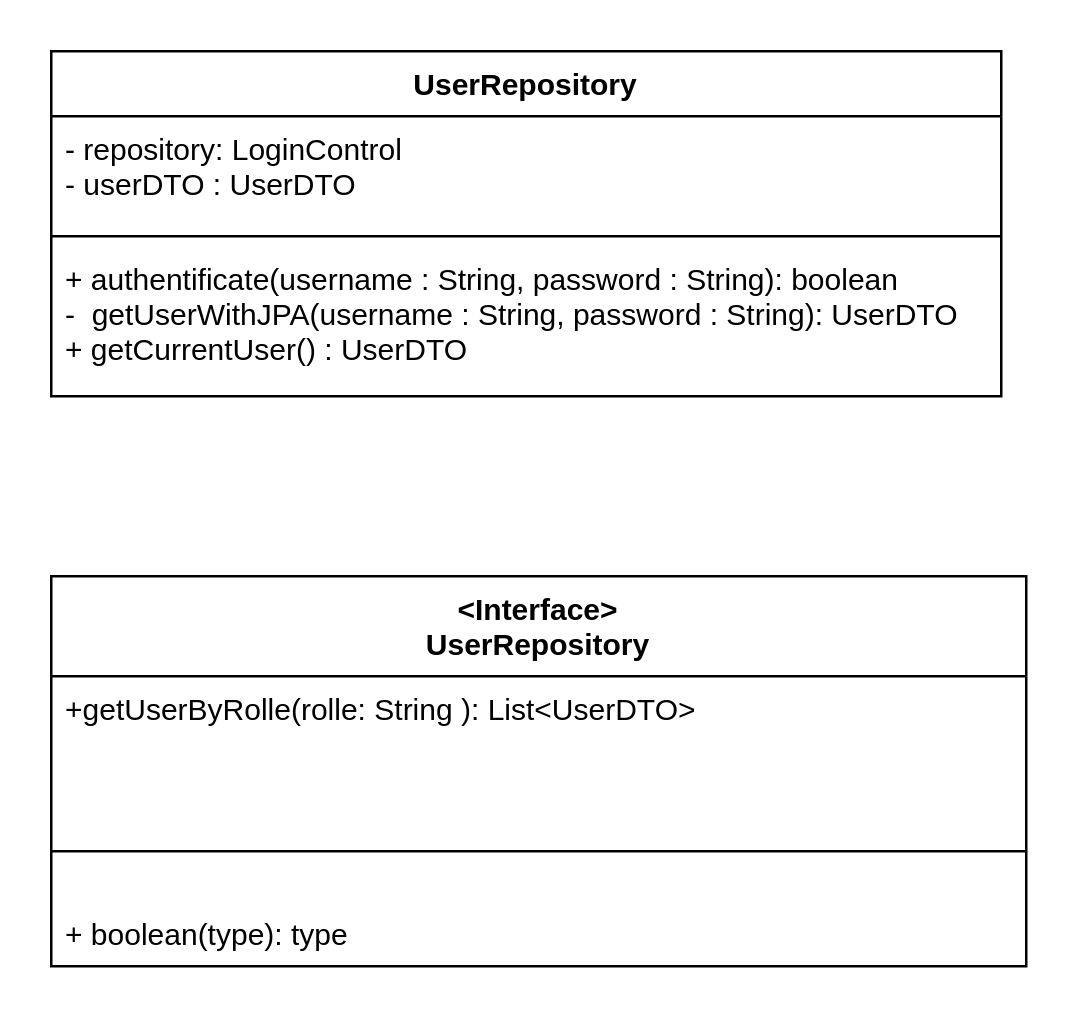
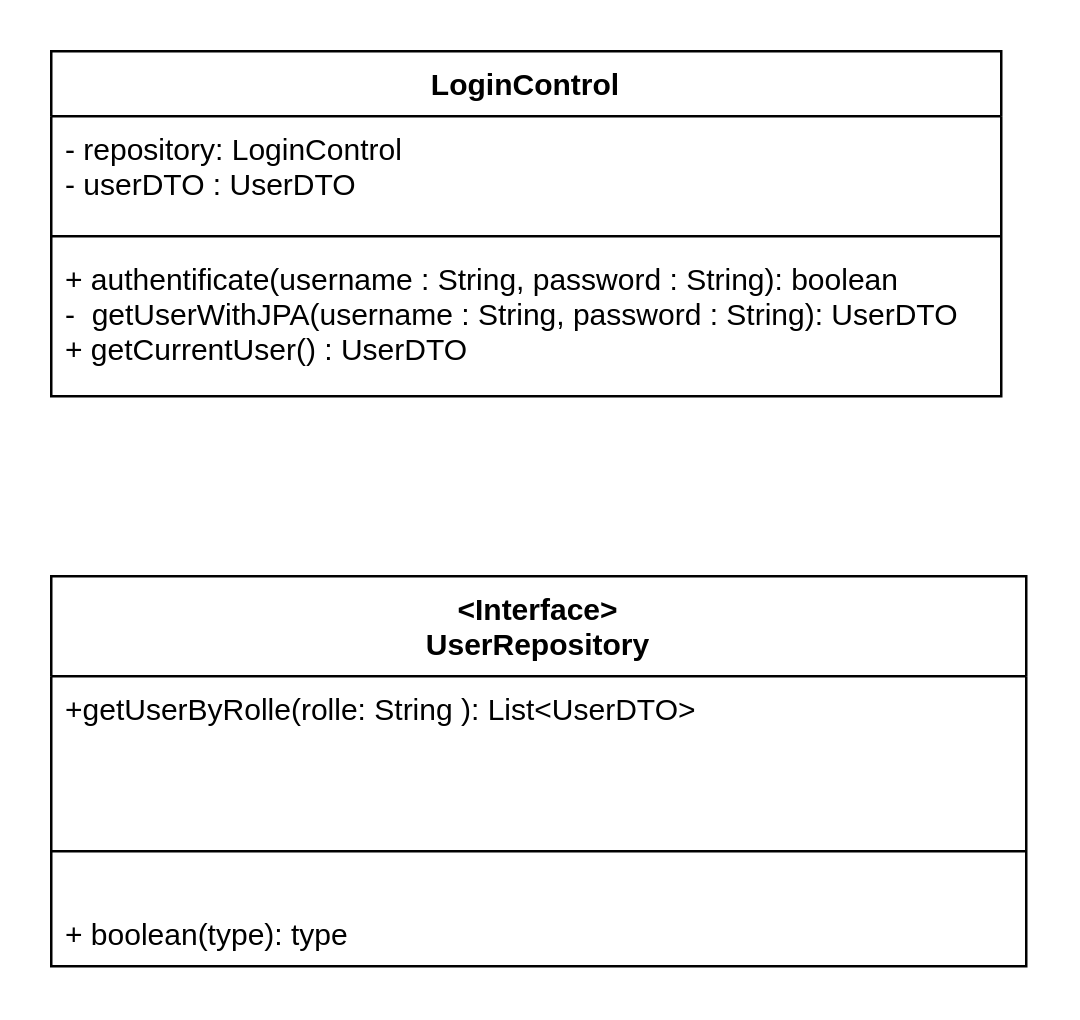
node "UserRepository": label "UserRepository" -> "LoginControl"
